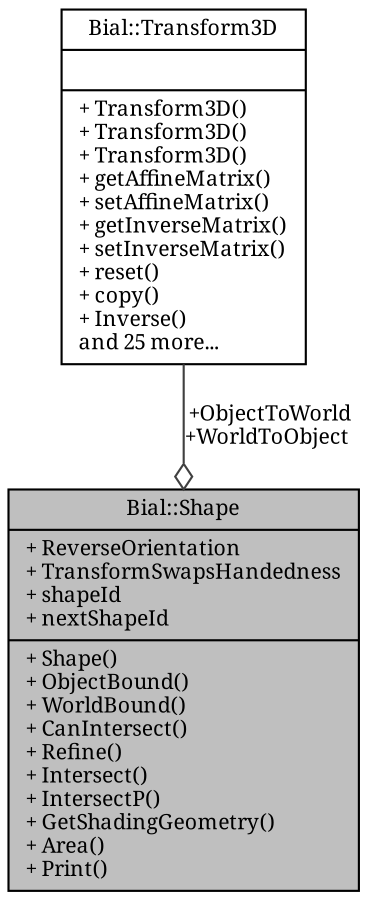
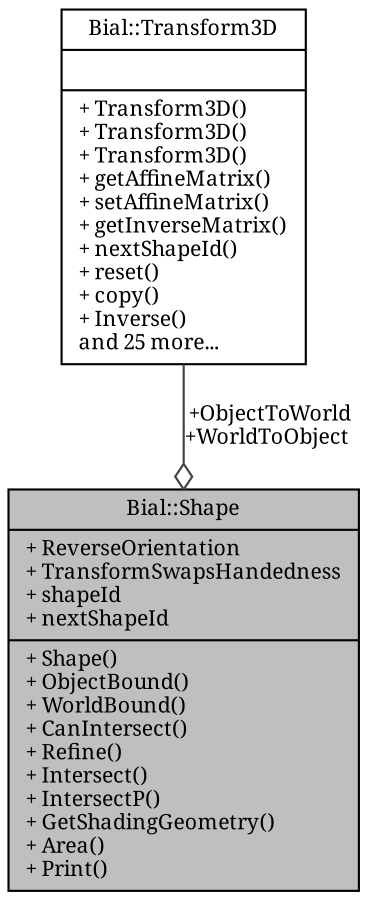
node "Bial::Transform3D": text "+ setInverseMatrix()" -> "+ nextShapeId()"
